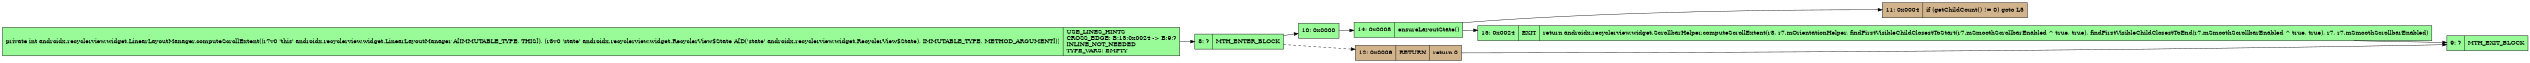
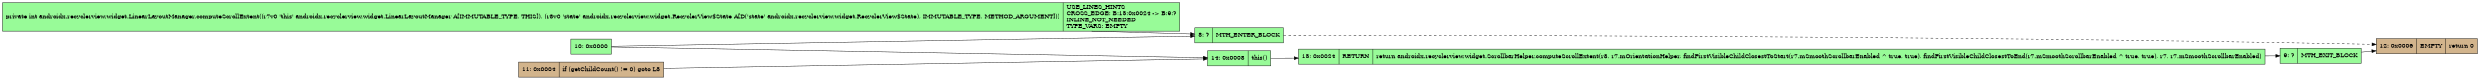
edge "14: 0x0008" -> "11: 0x0004": reversed
node "14: 0x0008": text "ensureLayoutState()" -> "this()"
node "15: 0x0024": text "EXIT" -> "RETURN"
edge "8: ?" -> "10: 0x0000": reversed
edge "12: 0x0006" -> "9: ?": reversed
node "12: 0x0006": text "RETURN" -> "EMPTY"
